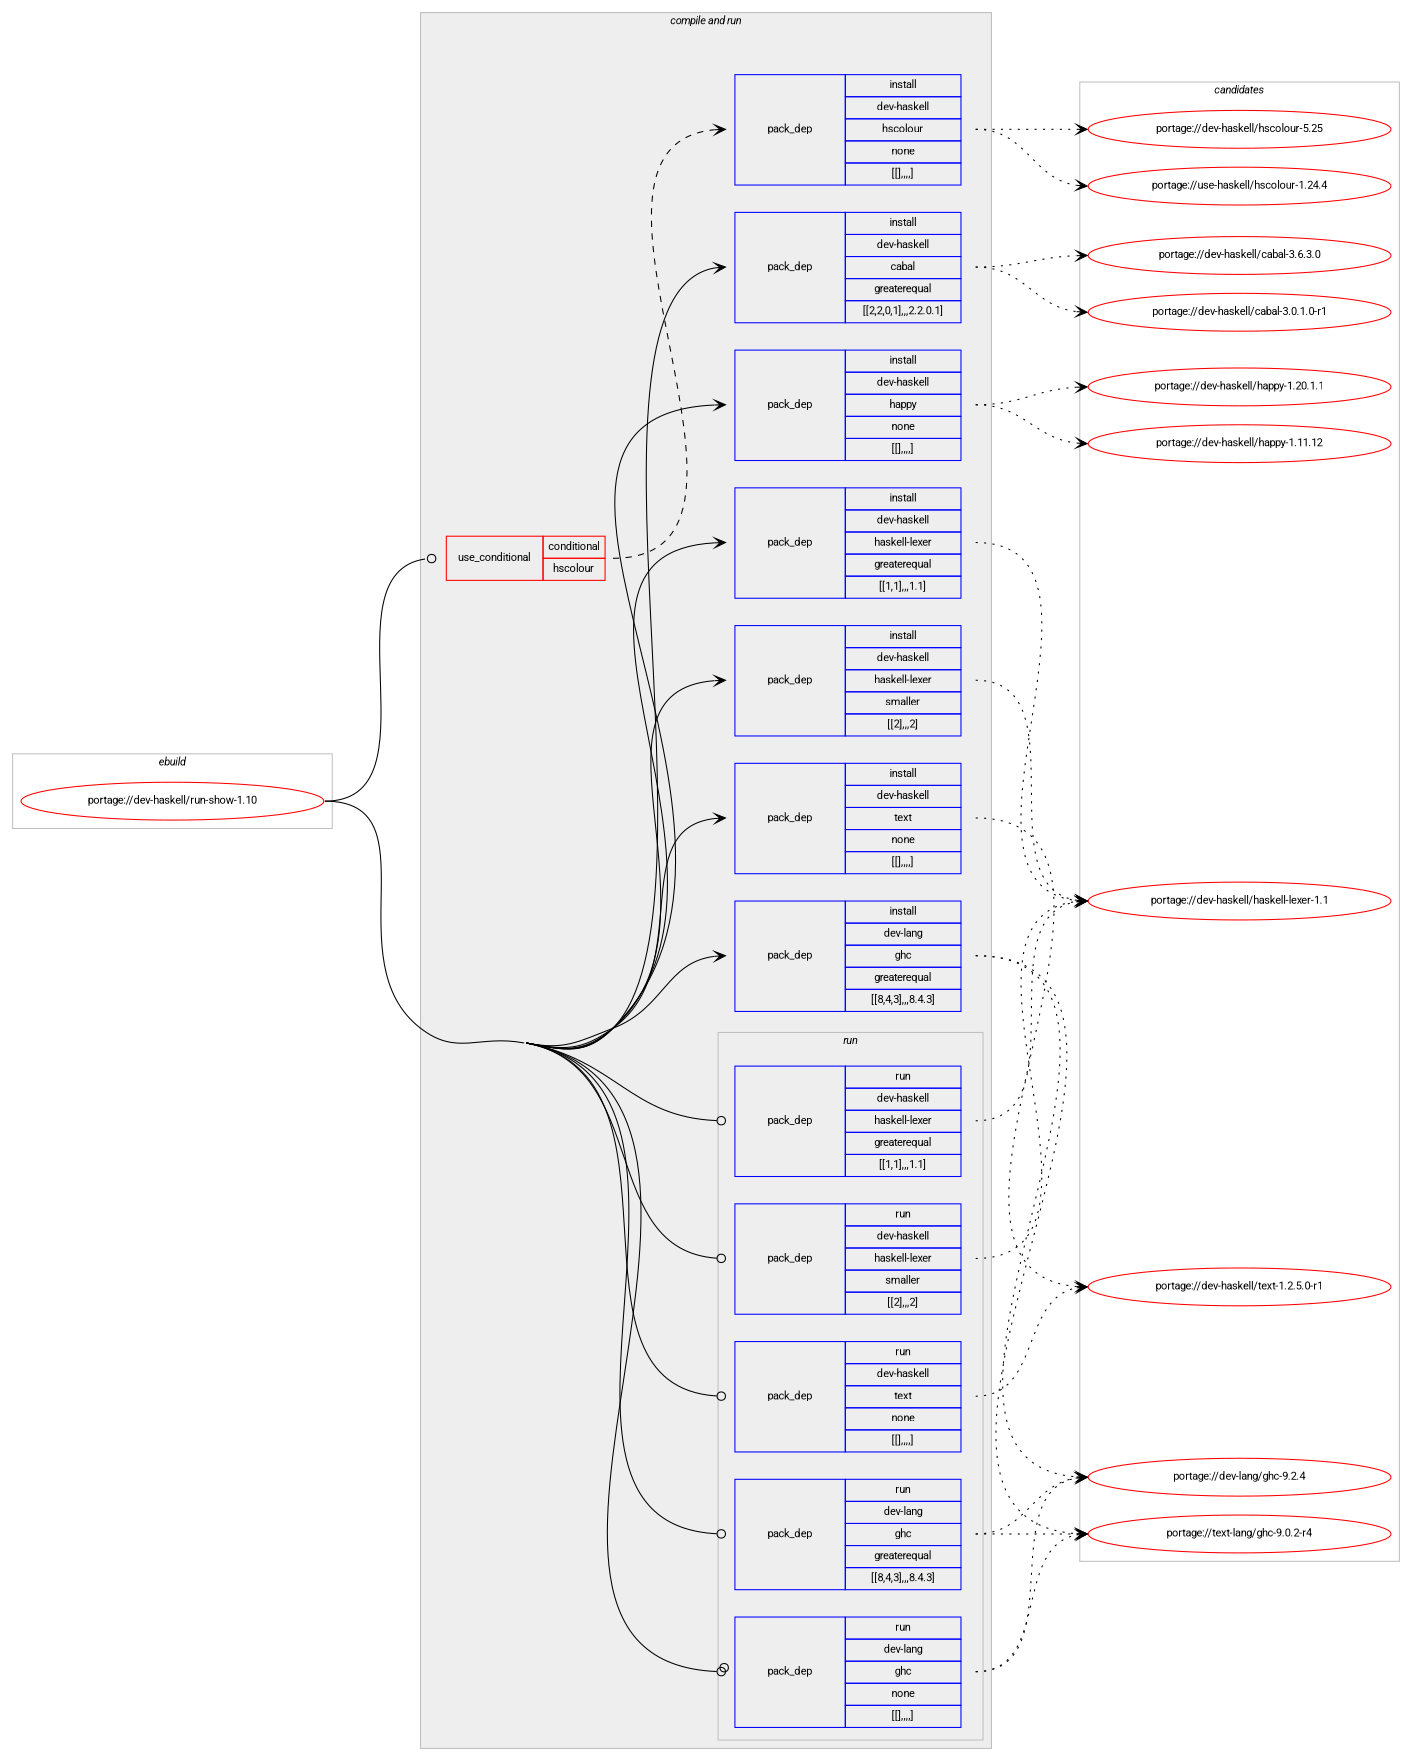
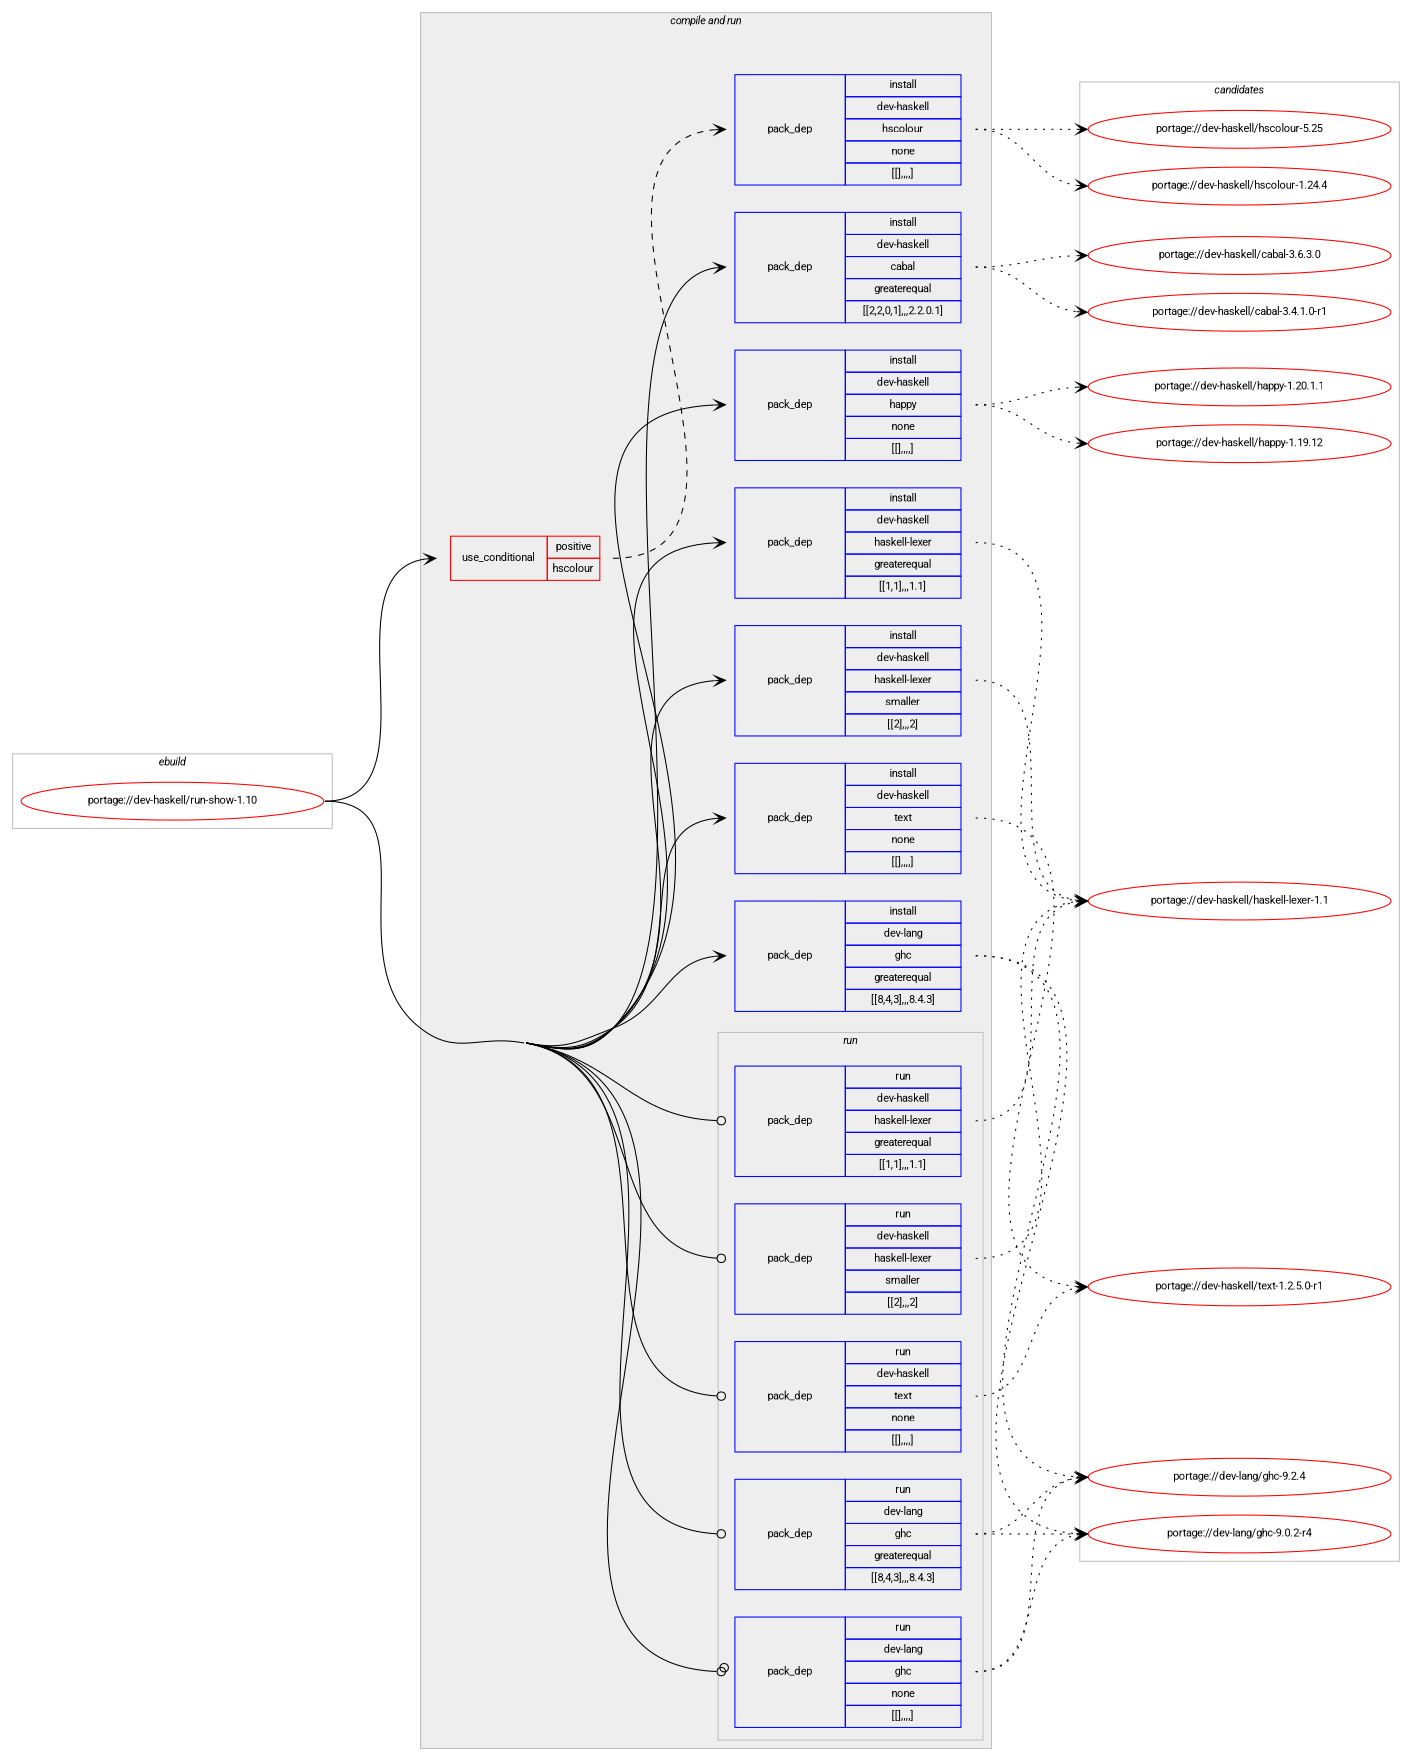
node "portage://use-haskell/hscolour-1.24.4": label "portage://use-haskell/hscolour-1.24.4" -> "portage://dev-haskell/hscolour-1.24.4"
node "portage://dev-haskell/cabal-3.0.1.0-r1": label "portage://dev-haskell/cabal-3.0.1.0-r1" -> "portage://dev-haskell/cabal-3.4.1.0-r1"
node "portage://dev-haskell/happy-1.11.12": label "portage://dev-haskell/happy-1.11.12" -> "portage://dev-haskell/happy-1.19.12"
node "use_conditional": text "conditional" -> "positive"
edge "portage://dev-haskell/run-show-1.10" -> "use_conditional": arrowhead odot -> vee
node "portage://text-lang/ghc-9.0.2-r4": label "portage://text-lang/ghc-9.0.2-r4" -> "portage://dev-lang/ghc-9.0.2-r4"
